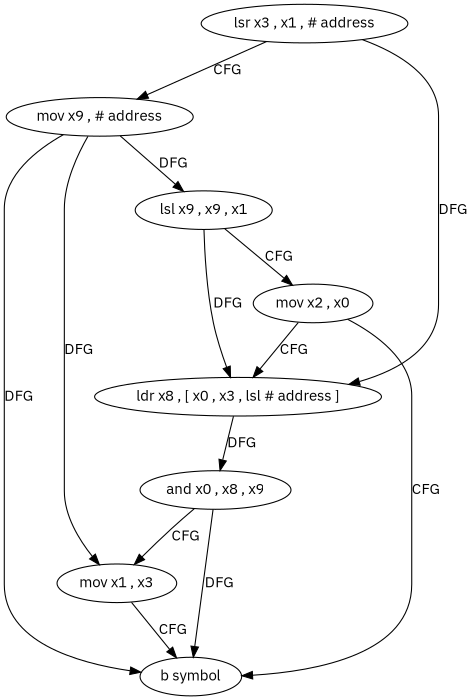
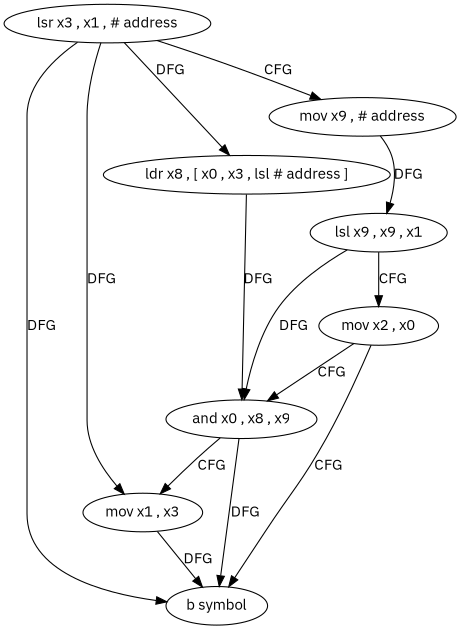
edge "lsl x9 , x9 , x1" -> "ldr x8 , [ x0 , x3 , lsl # address ]": now "lsl x9 , x9 , x1" -> "and x0 , x8 , x9"
edge "mov x2 , x0" -> "ldr x8 , [ x0 , x3 , lsl # address ]": now "mov x2 , x0" -> "and x0 , x8 , x9"
edge "mov x9 , # address" -> "mov x1 , x3": now "lsr x3 , x1 , # address" -> "mov x1 , x3"
edge "mov x9 , # address" -> "b symbol": now "lsr x3 , x1 , # address" -> "b symbol"
edge "mov x1 , x3" -> "b symbol": label "CFG" -> "DFG"
